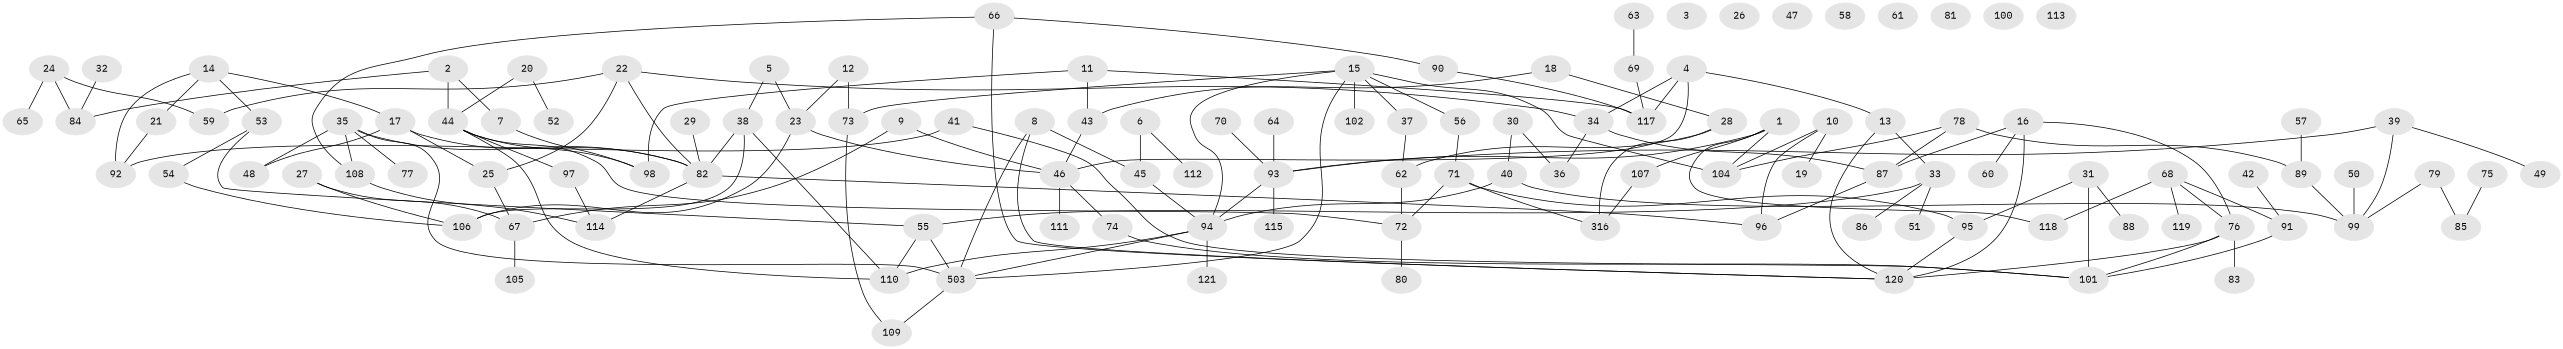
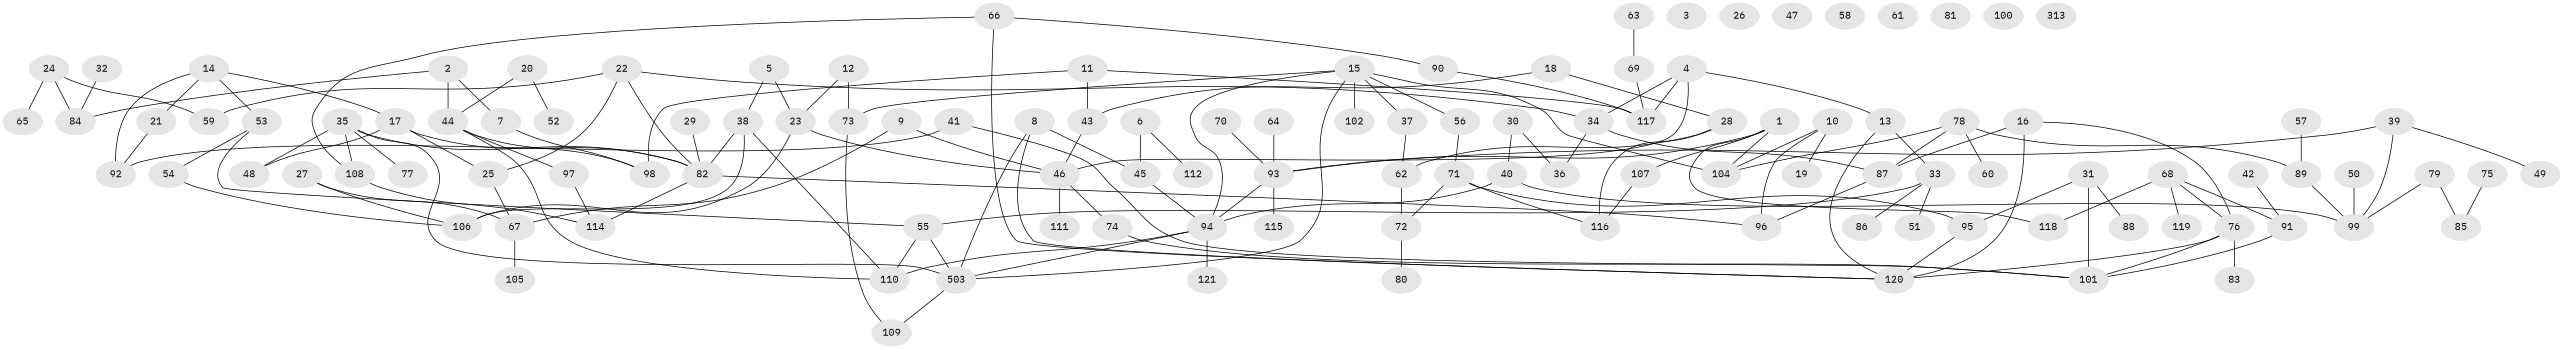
node "113": label "113" -> "313"
edge "16" -- "60": now "78" -- "60"
edge "44" -- "72": removed
node "316": label "316" -> "116"
